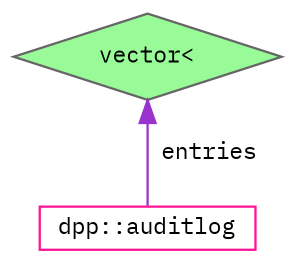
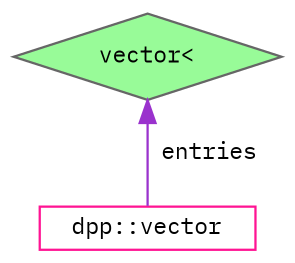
node "dpp::auditlog": label "dpp::auditlog" -> "dpp::vector"
